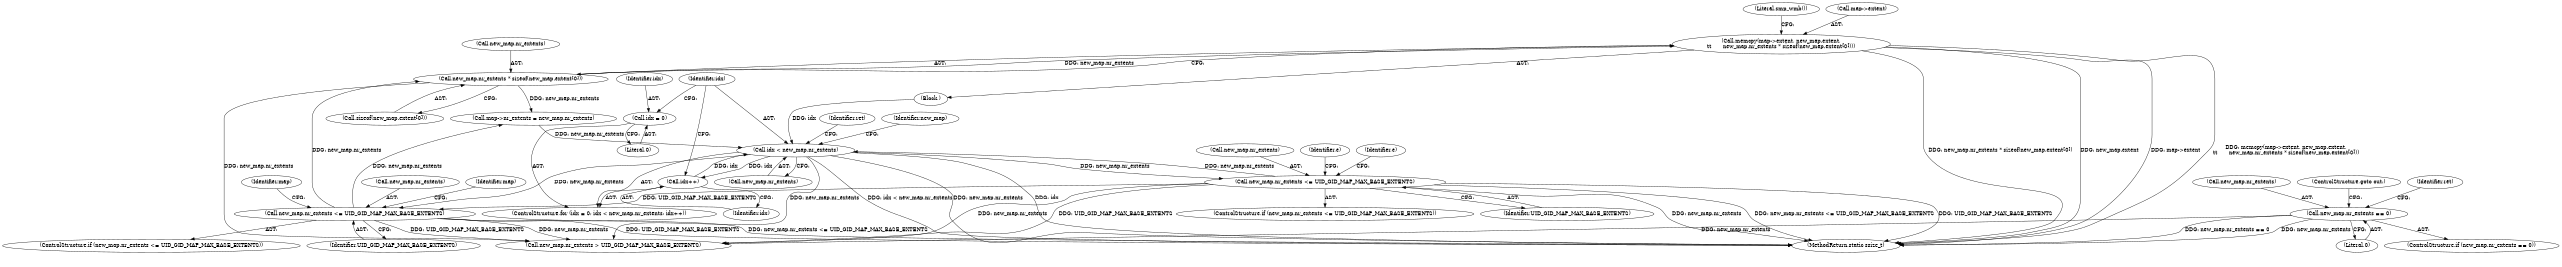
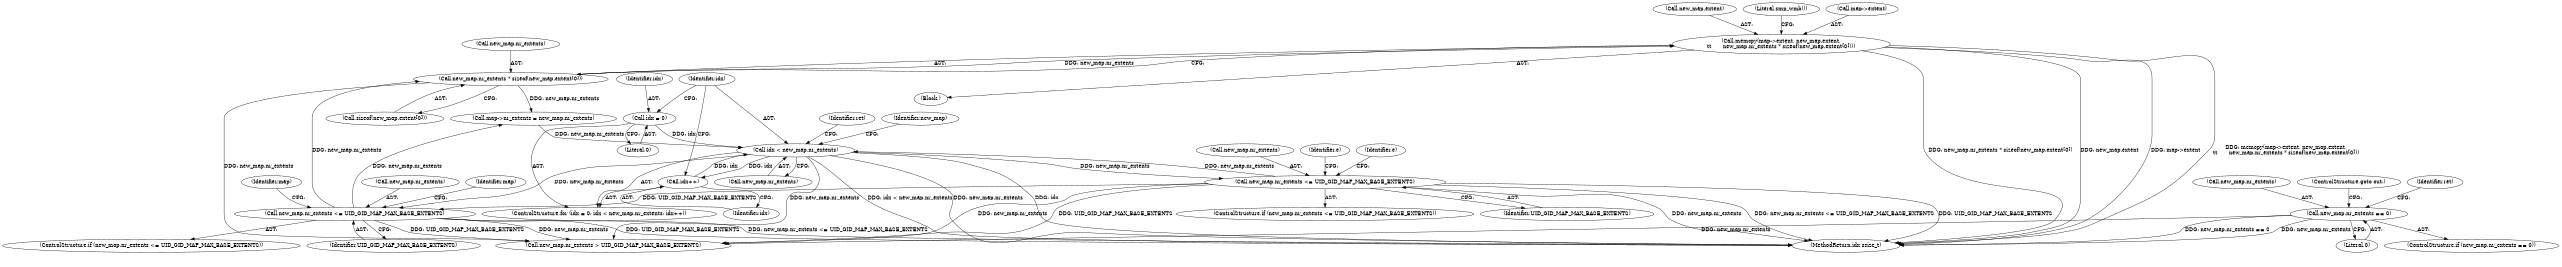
node "(Call,new_map.extent)": added
edge "(Block,)" -> "(Call,idx < new_map.nr_extents)": now "(Call,idx = 0)" -> "(Call,idx < new_map.nr_extents)"
node "(MethodReturn,static ssize_t)": label "(MethodReturn,static ssize_t)" -> "(MethodReturn,idx ssize_t)"
